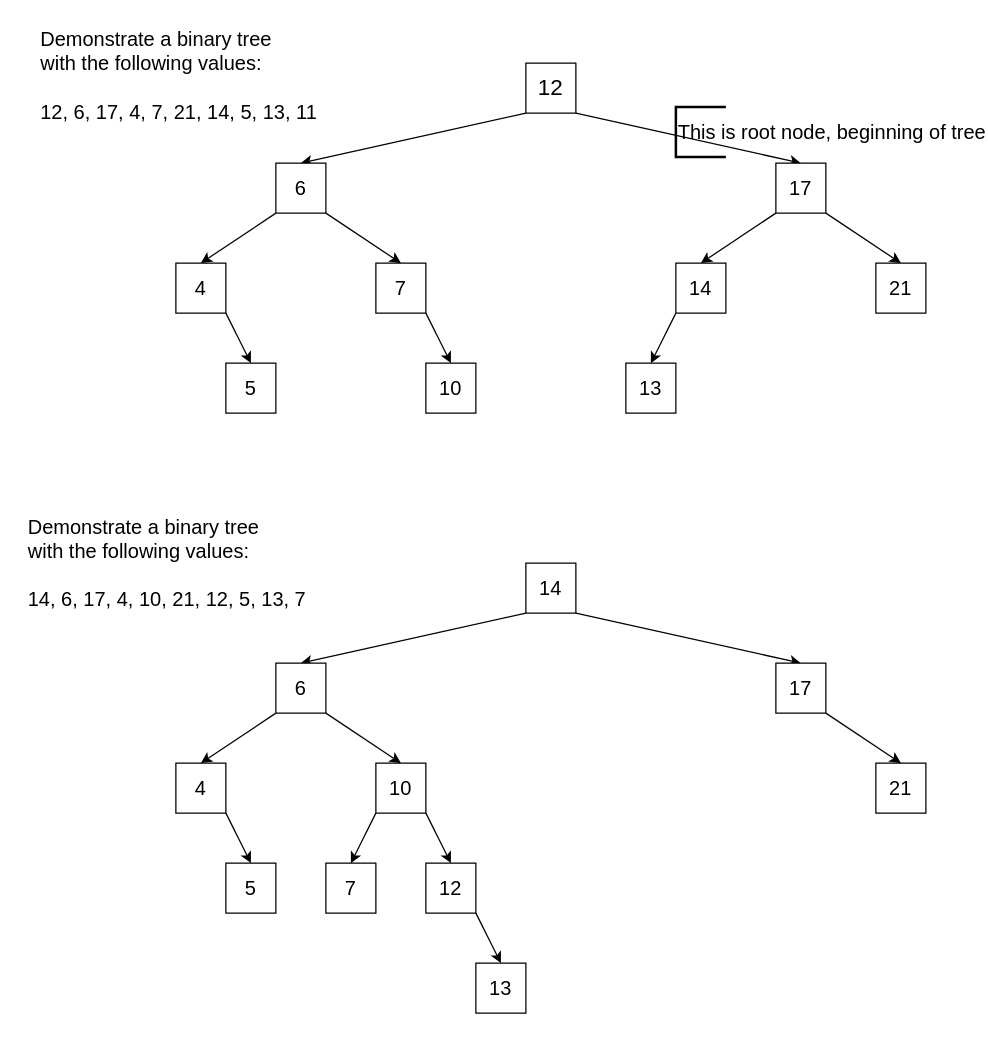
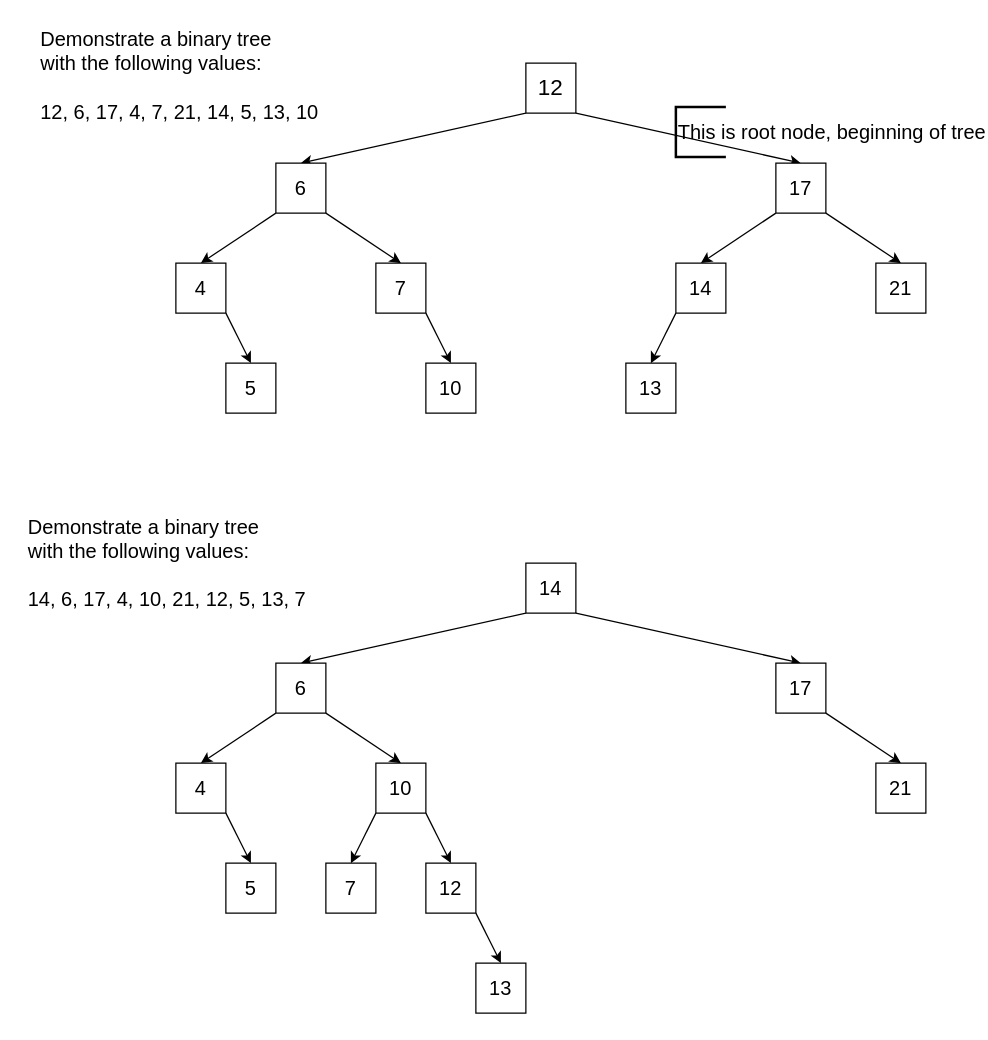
node "Demonstrate a binary tree with the following values: 12, 6, 17, 4, 7, 21, 14, 5, 13, 11": label "Demonstrate a binary tree with the following values: 12, 6, 17, 4, 7, 21, 14, 5, 13, 11" -> "Demonstrate a binary tree with the following values: 12, 6, 17, 4, 7, 21, 14, 5, 13, 10"
